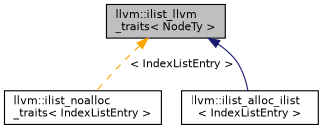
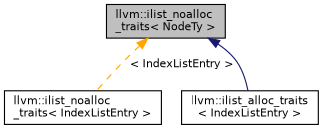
node "llvm::ilist_llvm _traits< NodeTy >": label "llvm::ilist_llvm _traits< NodeTy >" -> "llvm::ilist_noalloc _traits< NodeTy >"
node "llvm::ilist_alloc_ilist < IndexListEntry >": label "llvm::ilist_alloc_ilist < IndexListEntry >" -> "llvm::ilist_alloc_traits < IndexListEntry >"
